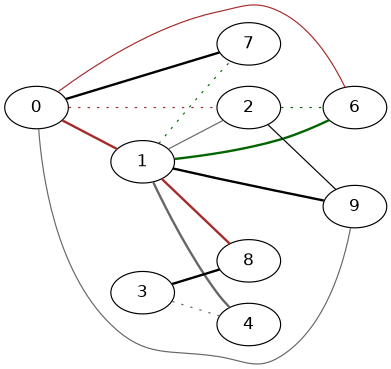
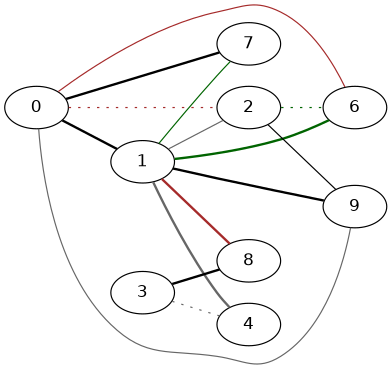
edge "7" -- "1": style dotted -> solid
edge "0" -- "1": color brown -> black
